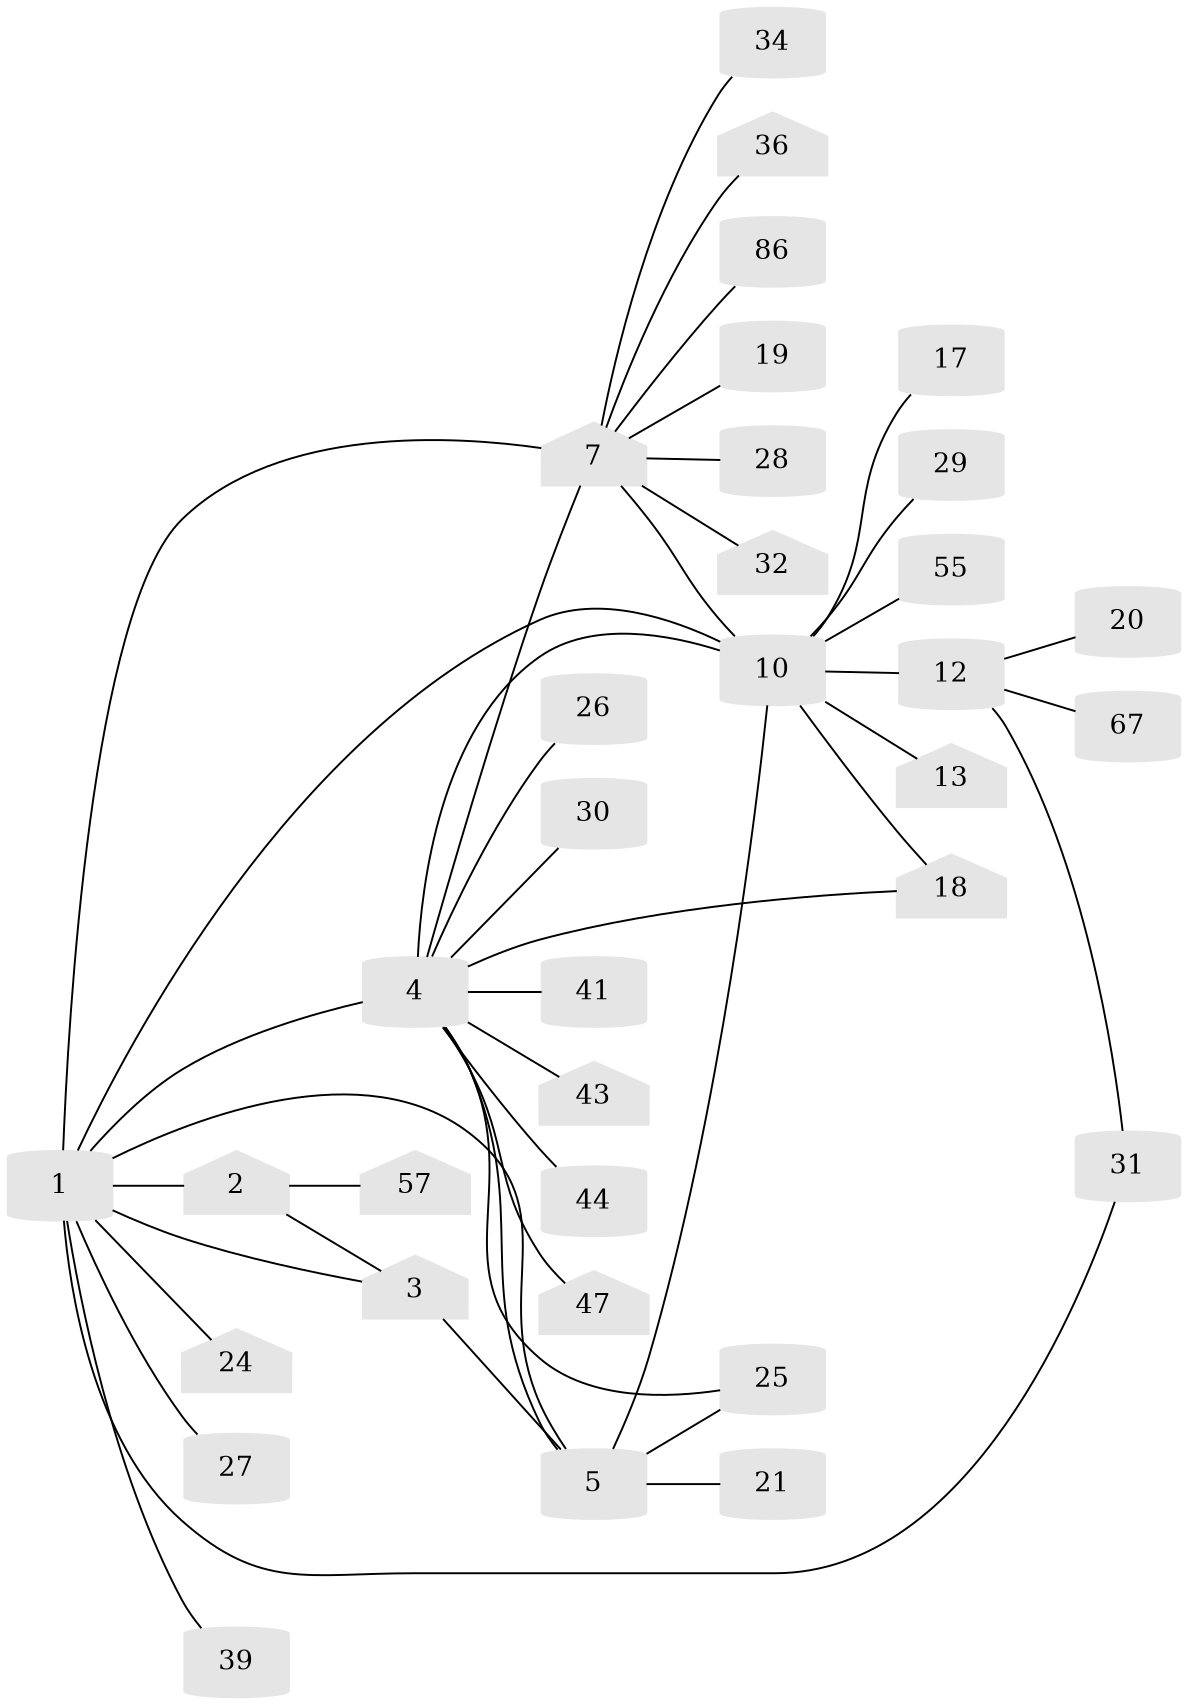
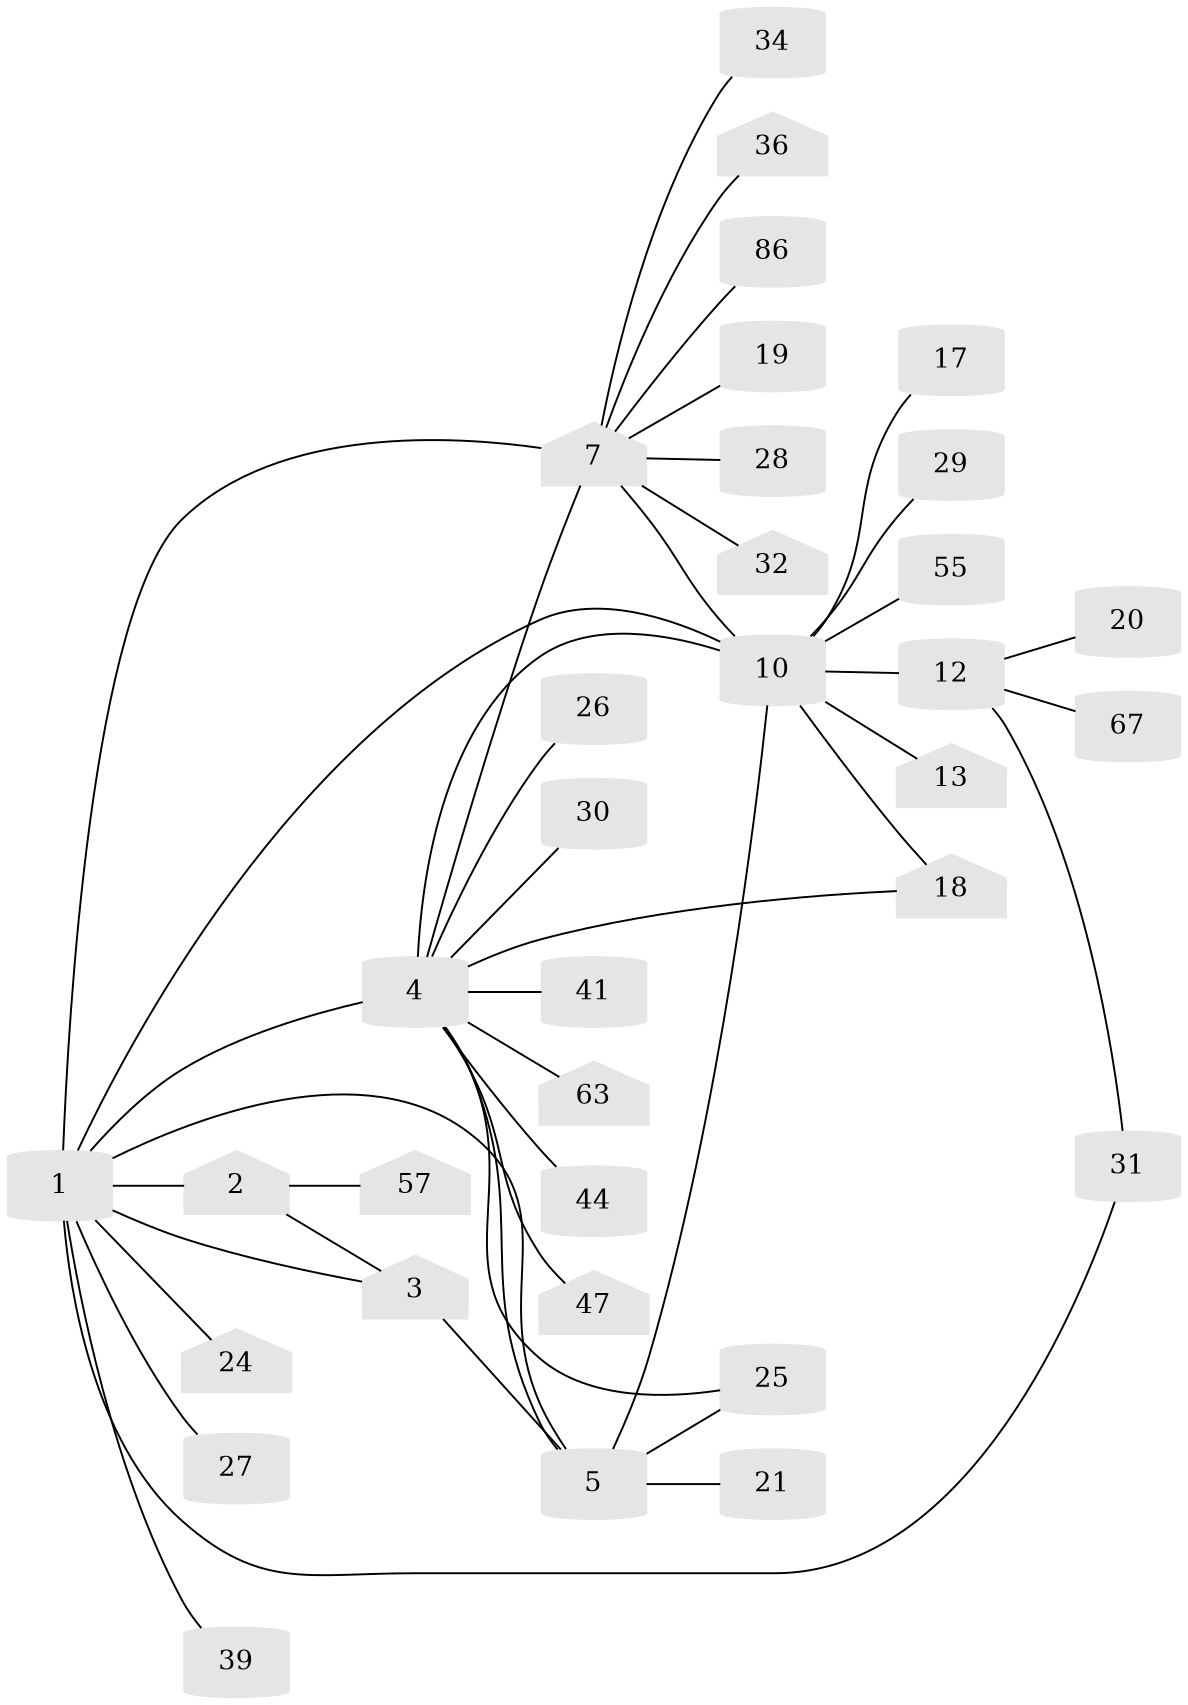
node "43": label "43" -> "63"
